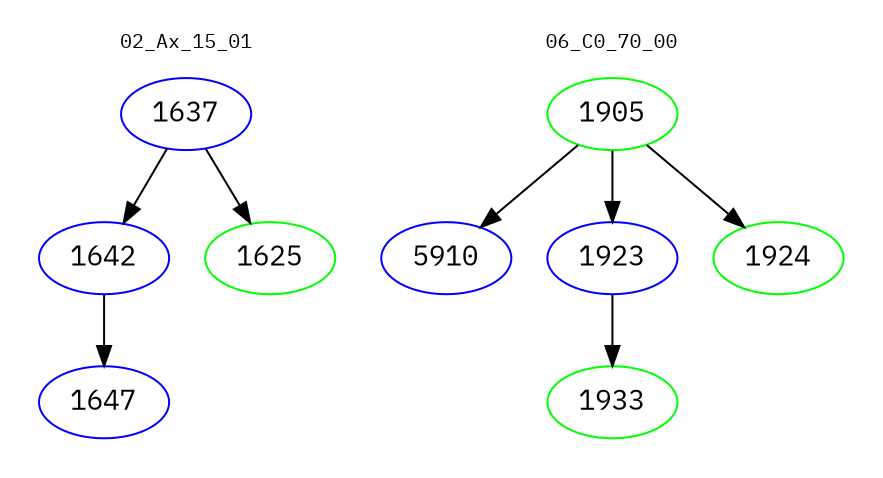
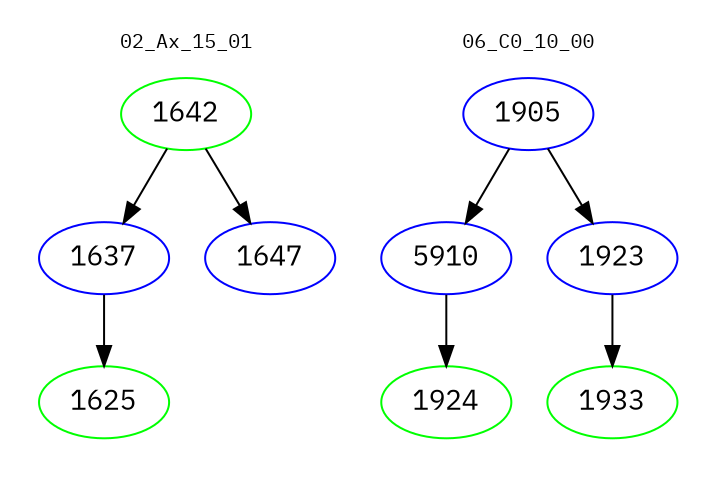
cluster "06_C0_70_00": label "06_C0_70_00" -> "06_C0_10_00"
node "1905": color green -> blue
edge "1637" -> "1642": reversed
edge "1905" -> "1924": now "5910" -> "1924"
node "1642": color blue -> green
